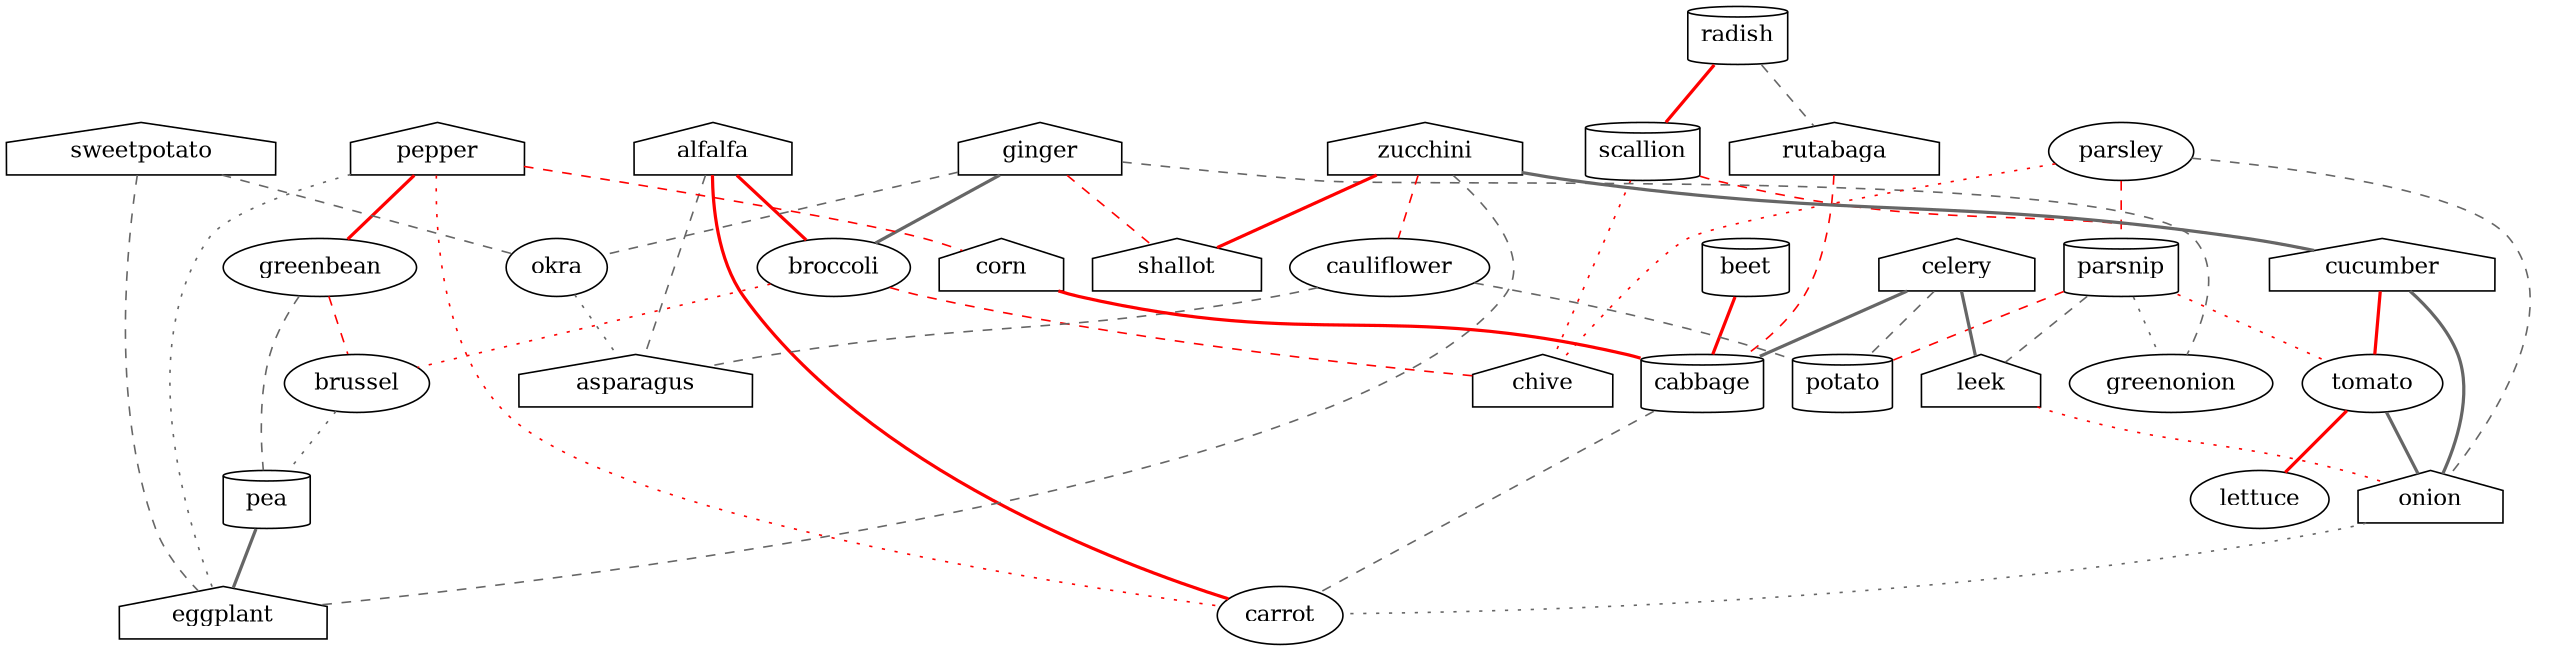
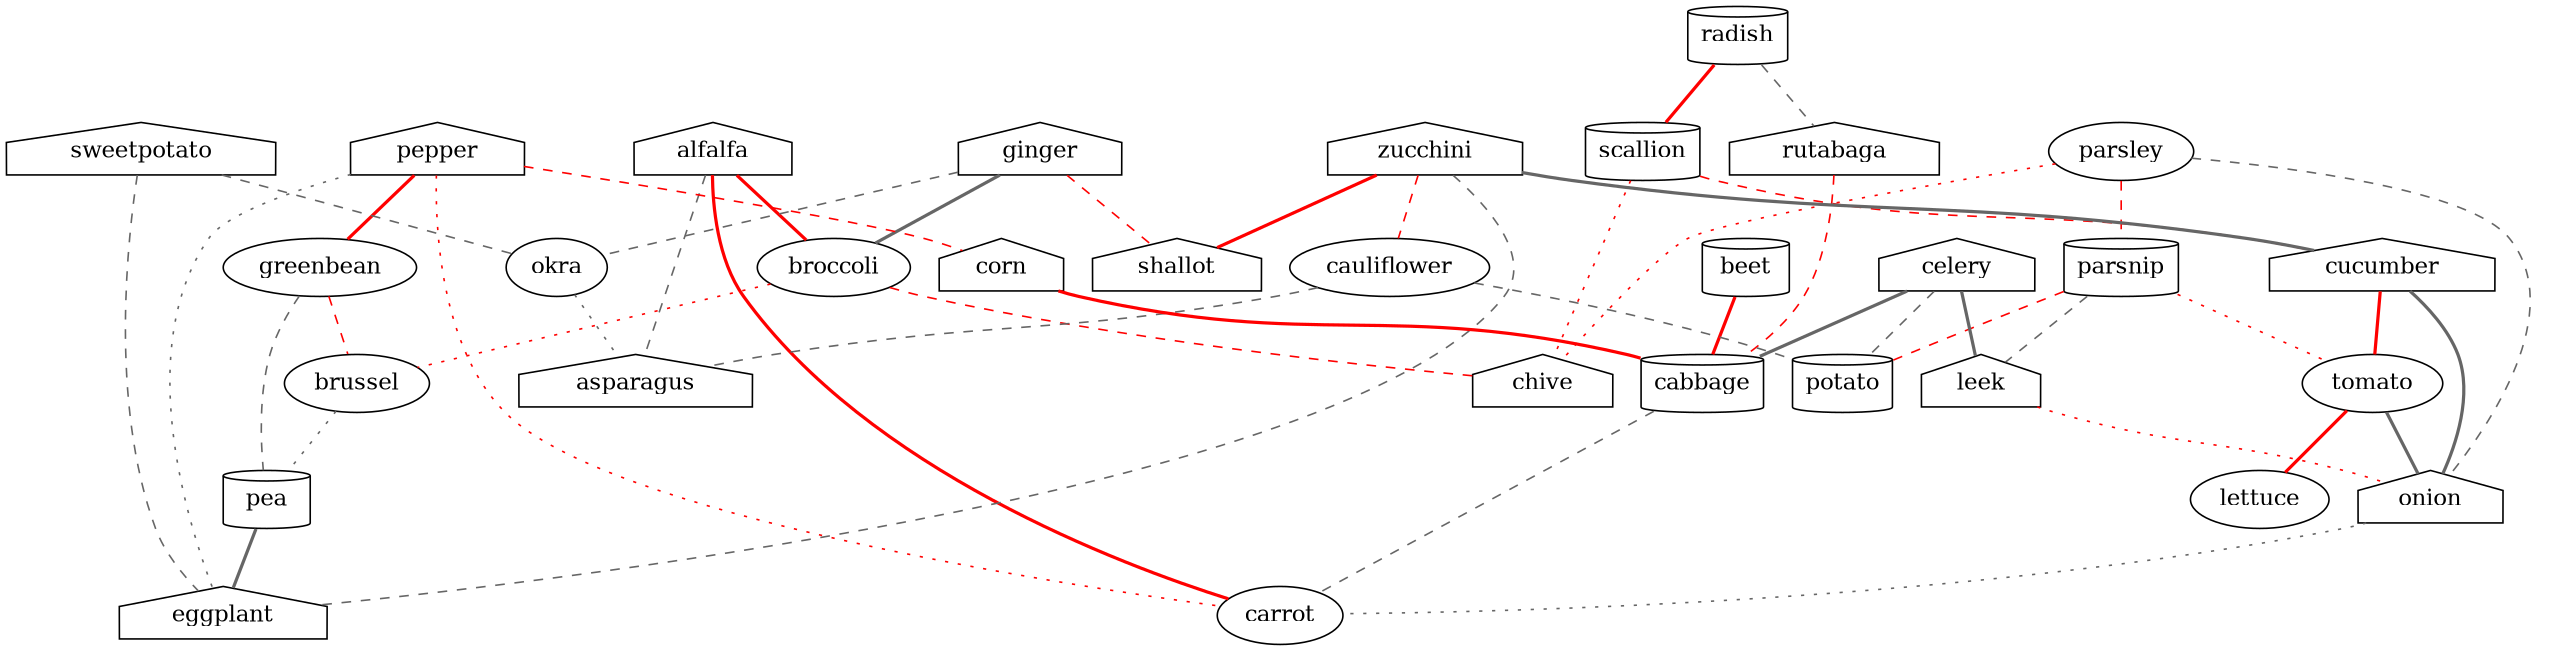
node "greenonion": removed
